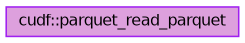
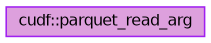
node "cudf::parquet_read_parquet": label "cudf::parquet_read_parquet" -> "cudf::parquet_read_arg"
